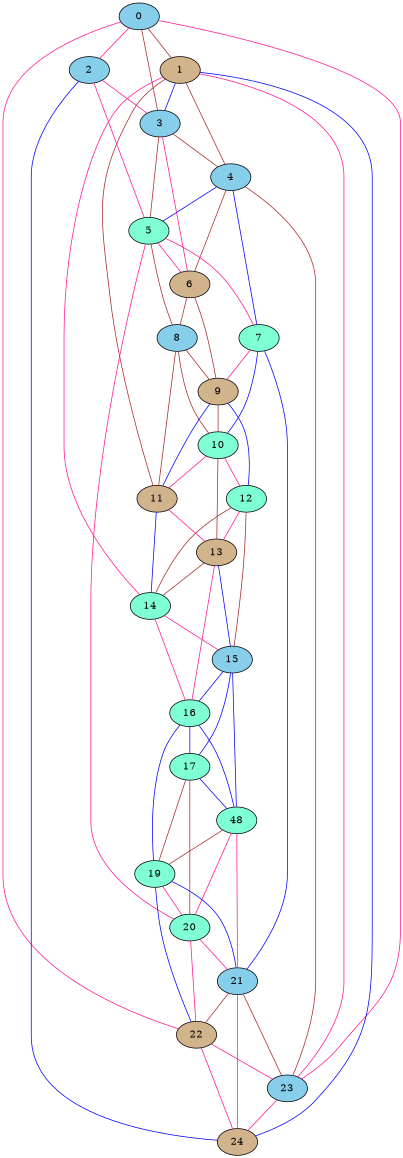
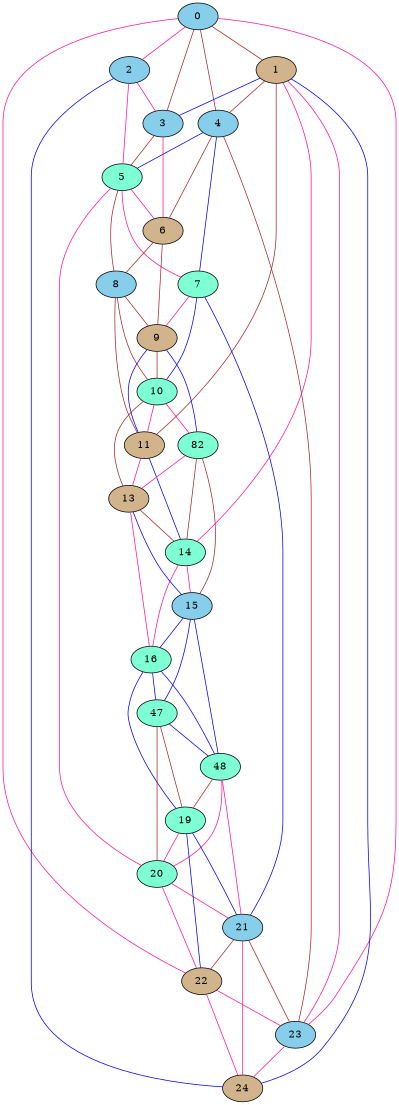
edge "3" -- "4": now "0" -- "4"
node "12": label "12" -> "82"
node "17": label "17" -> "47"
